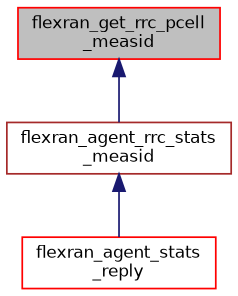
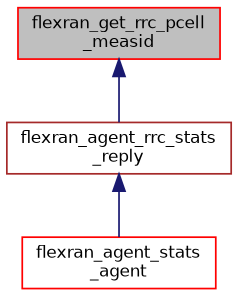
node "flexran_agent_rrc_stats _measid": label "flexran_agent_rrc_stats _measid" -> "flexran_agent_rrc_stats _reply"
node "flexran_agent_stats _reply": label "flexran_agent_stats _reply" -> "flexran_agent_stats _agent"
